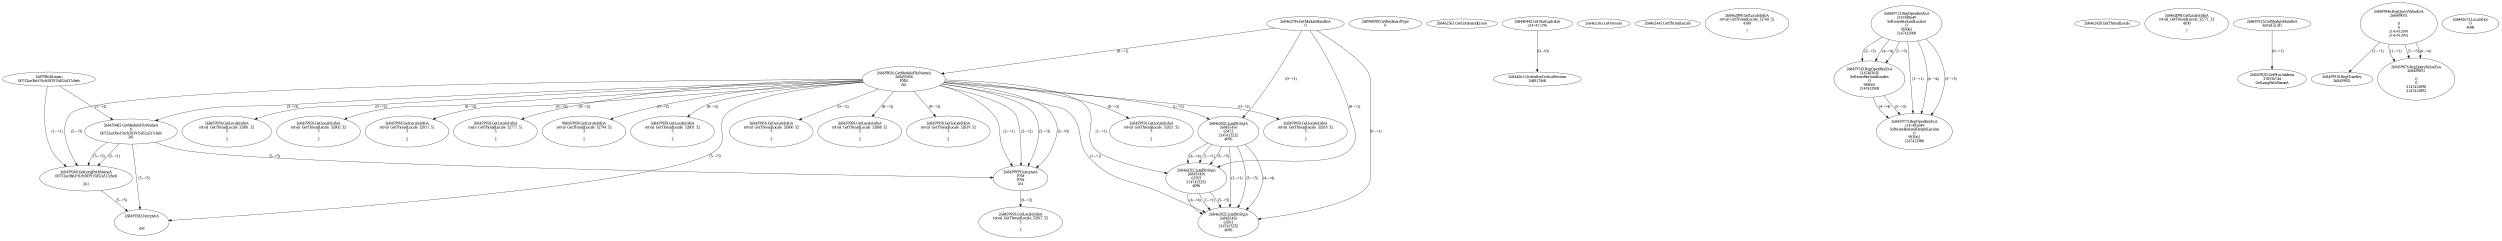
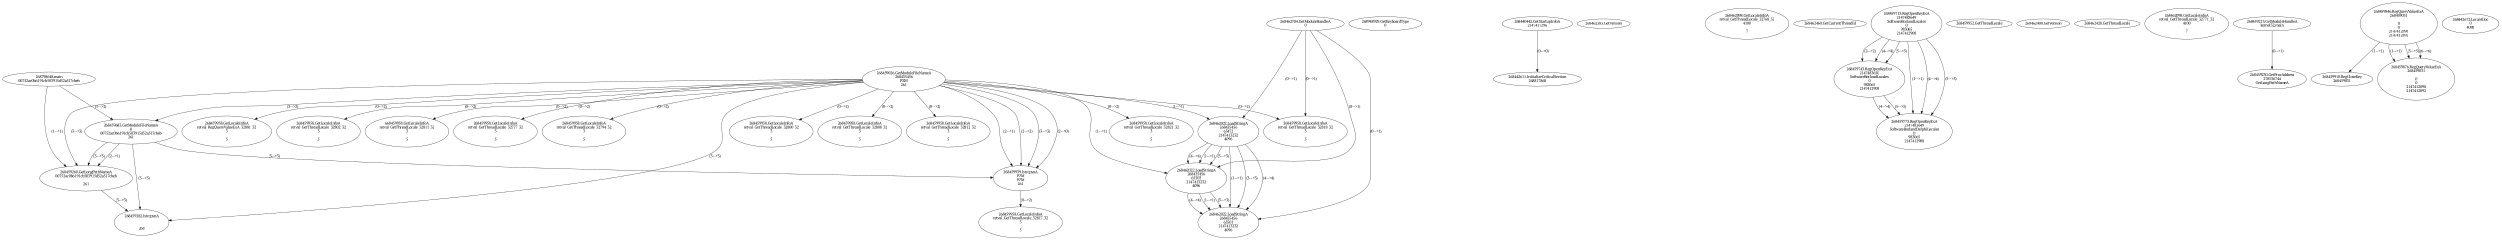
node "268462363.GetCommandLineA": removed
node "268462445.GetThreadLocale": removed
node "268462460.GetCurrentThreadId": added
node "268459952.GetThreadLocale": added
node "268462400.GetVersion": added
node "268459213.GetModuleHandleA kernel32.dll": label "268459213.GetModuleHandleA kernel32.dll" -> "268459213.GetModuleHandleA kernel32.main"
edge "268462704.GetModuleHandleA 0" -> "268459026.GetModuleFileNameA 268435456 PZM 261": now "268462704.GetModuleHandleA 0" -> "268459958.GetLocaleInfoA retval_GetThreadLocale_32818_32 3 5"
node "268459958.GetLocaleInfoA retval_GetThreadLocale_32881_32 3 5": label "268459958.GetLocaleInfoA retval_GetThreadLocale_32881_32 3 5" -> "268459958.GetLocaleInfoA retval_RegQueryValueExA_32881_32 3 5"
node "268459958.GetLocaleInfoA retval_GetThreadLocale_32811_32 3 5": label "268459958.GetLocaleInfoA retval_GetThreadLocale_32811_32 3 5" -> "668459958.GetLocaleInfoA retval_GetThreadLocale_32811_32 3 5"
node "268459958.GetLocaleInfoA main_GetThreadLocale_32777_32 3 5": label "268459958.GetLocaleInfoA main_GetThreadLocale_32777_32 3 5" -> "268459958.GetLocaleInfoA retval_GetThreadLocale_32777_32 3 5"
node "968459958.GetLocaleInfoA retval_GetThreadLocale_32794_32 3 5": label "968459958.GetLocaleInfoA retval_GetThreadLocale_32794_32 3 5" -> "268459958.GetLocaleInfoA retval_GetThreadLocale_32794_32 3 5"
node "268459958.GetLocaleInfoA retval_GetThreadLocale_32801_32 3 5": removed
node "268459958.GetLocaleInfoA retval_GetThreadLocale_32819_32 3 5": label "268459958.GetLocaleInfoA retval_GetThreadLocale_32819_32 3 5" -> "268459958.GetLocaleInfoA retval_GetThreadLocale_32812_32 3 5"
edge "268459026.GetModuleFileNameA 268435456 PZM 261" -> "268462022.LoadStringA 268435456 65501 2147413232 4096": removed, label "(1-->1)"
